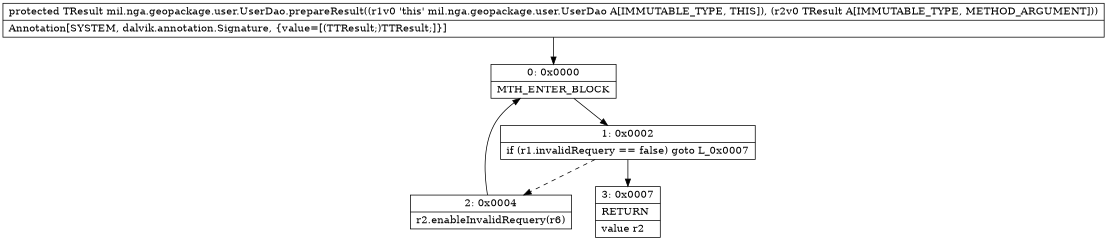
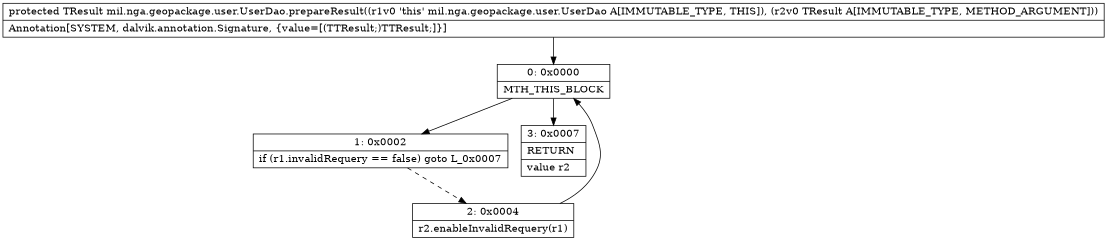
node "0: 0x0000": text "MTH_ENTER_BLOCK" -> "MTH_THIS_BLOCK"
edge "1: 0x0002" -> "3: 0x0007": now "0: 0x0000" -> "3: 0x0007"
node "2: 0x0004": text "r2.enableInvalidRequery(r6)" -> "r2.enableInvalidRequery(r1)"
